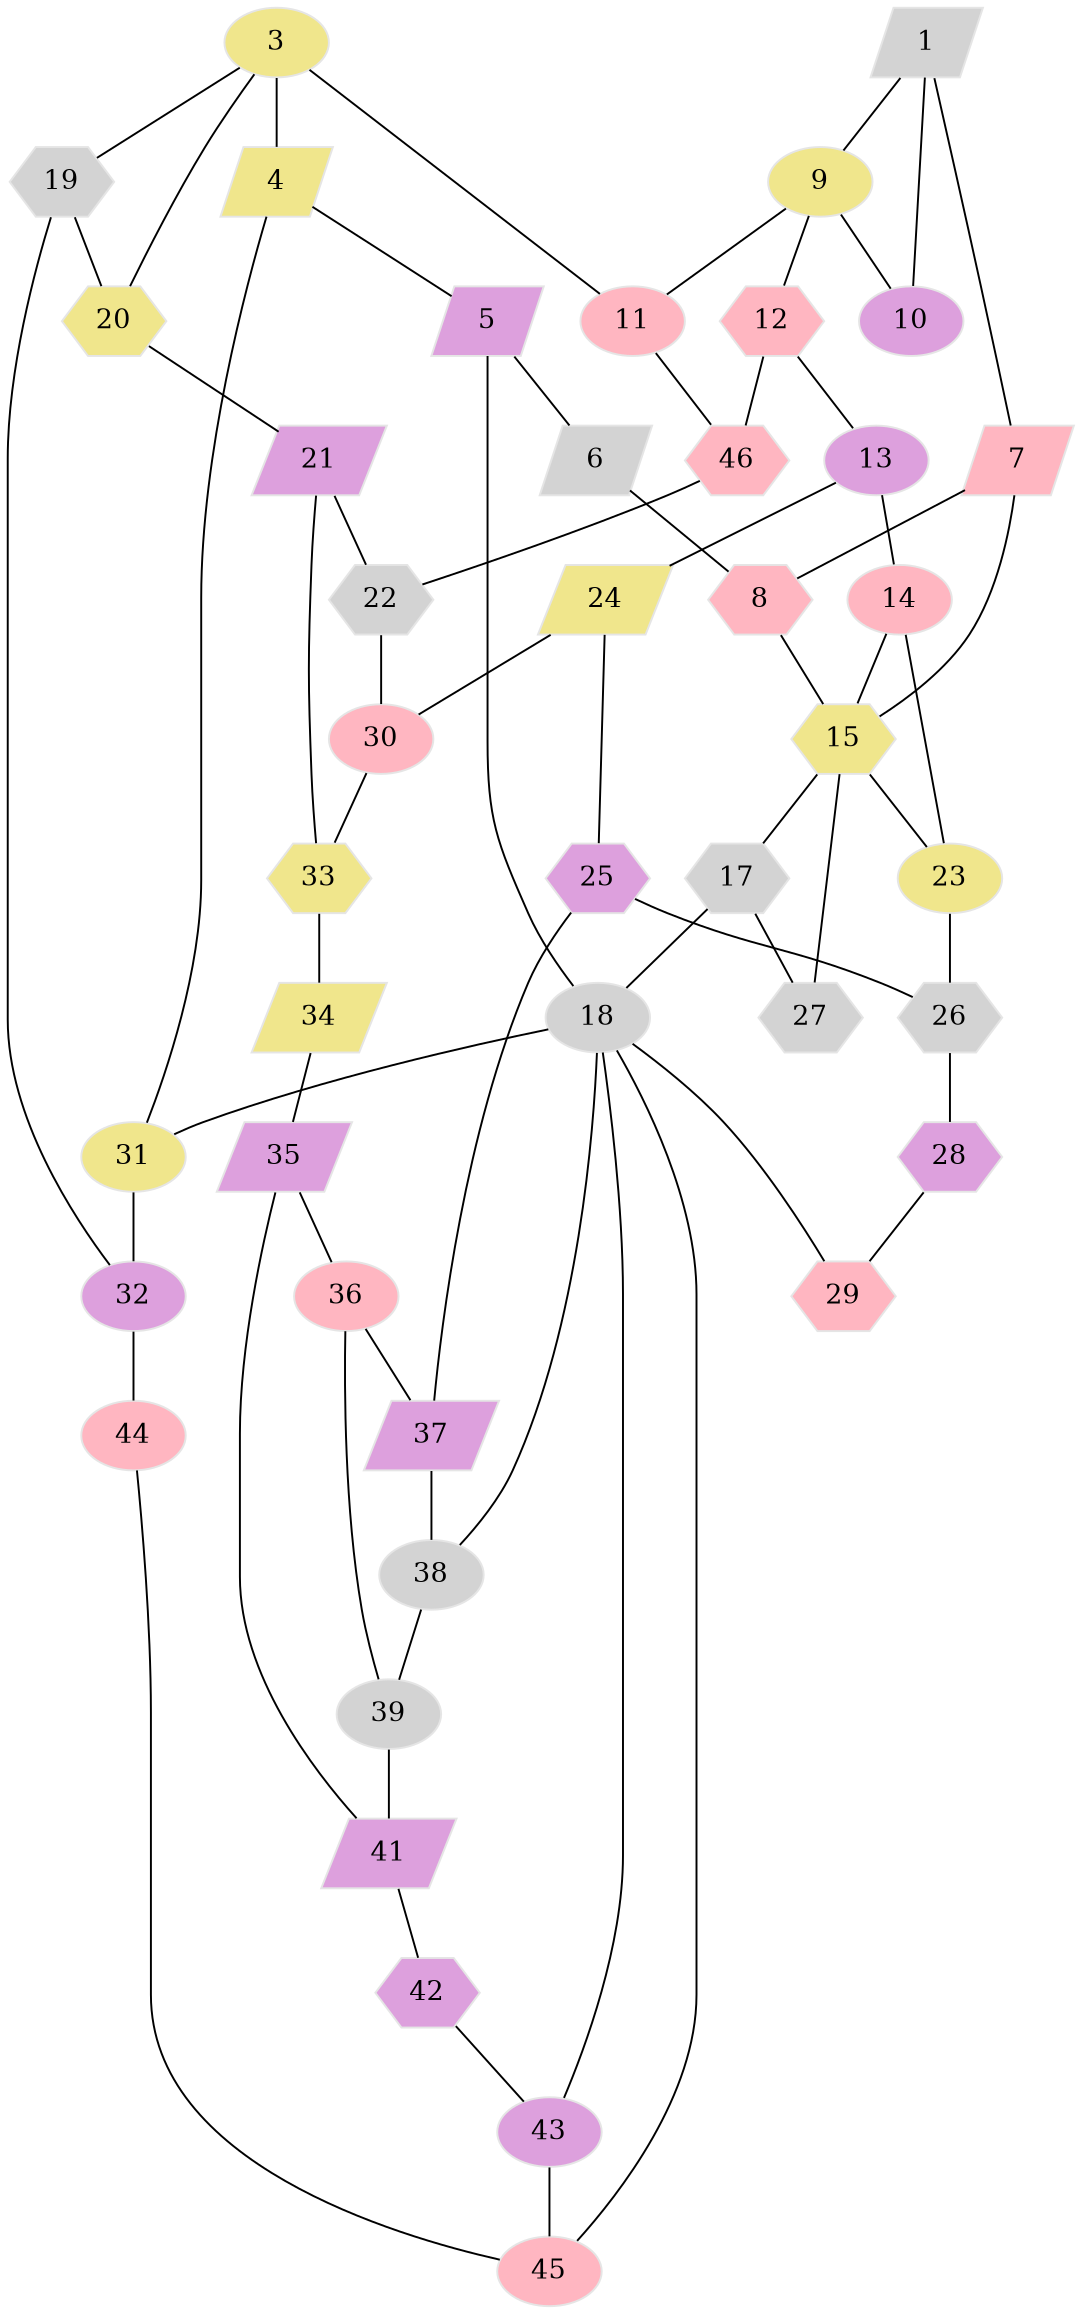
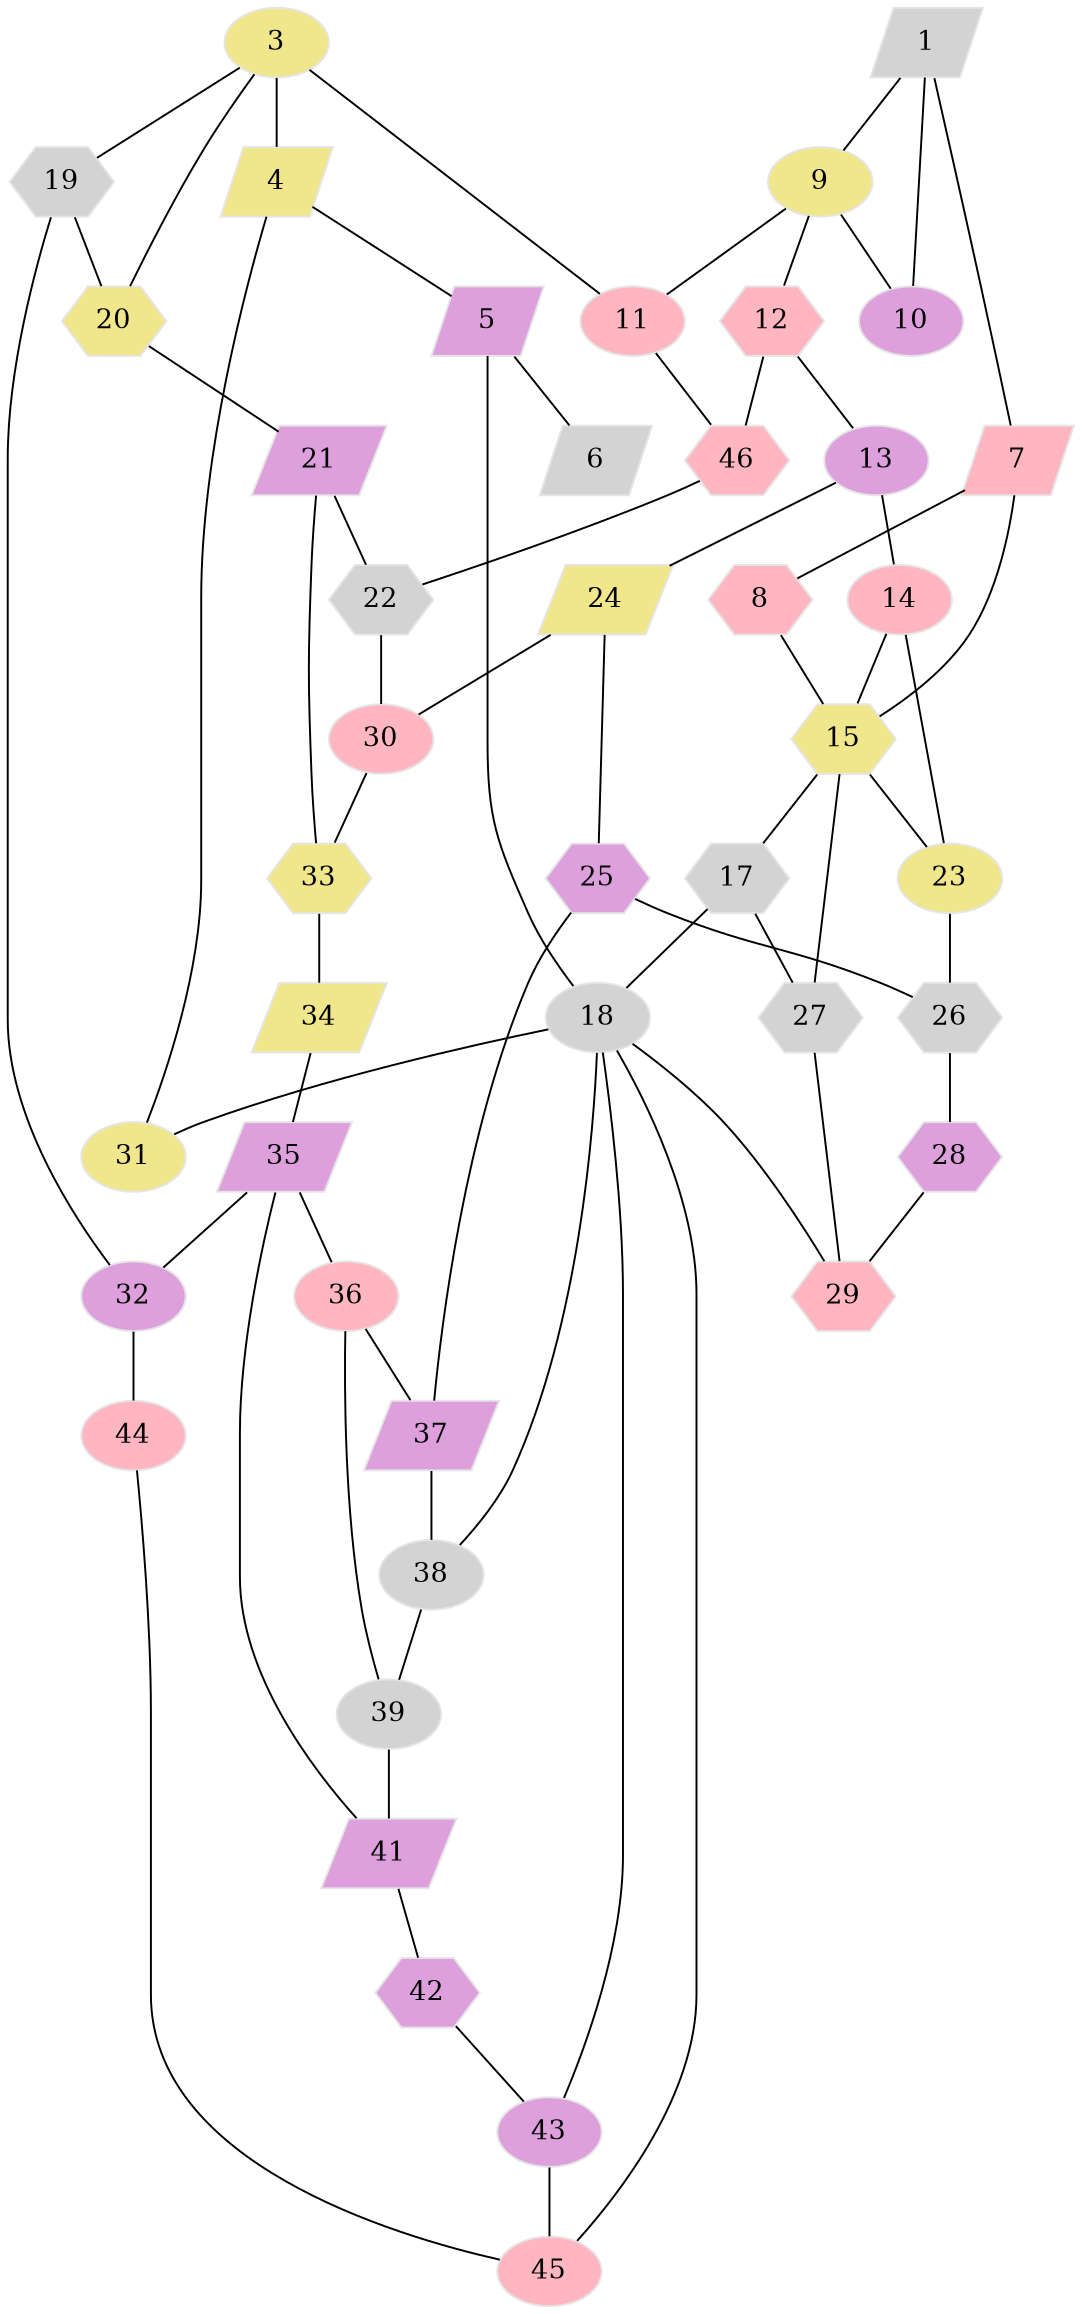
edge "6" -- "8": removed
edge "27" -- "29": added
edge "31" -- "32": now "35" -- "32"
